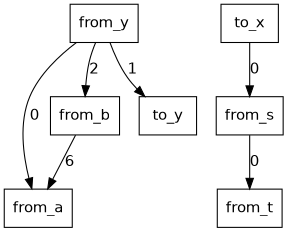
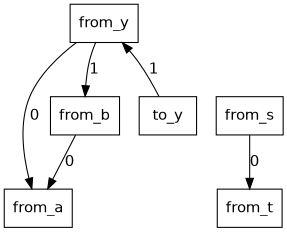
node "to_x": removed
edge "from_y" -> "to_y": reversed
edge "from_y" -> "from_b": label "2" -> "1"
edge "from_b" -> "from_a": label "6" -> "0"
